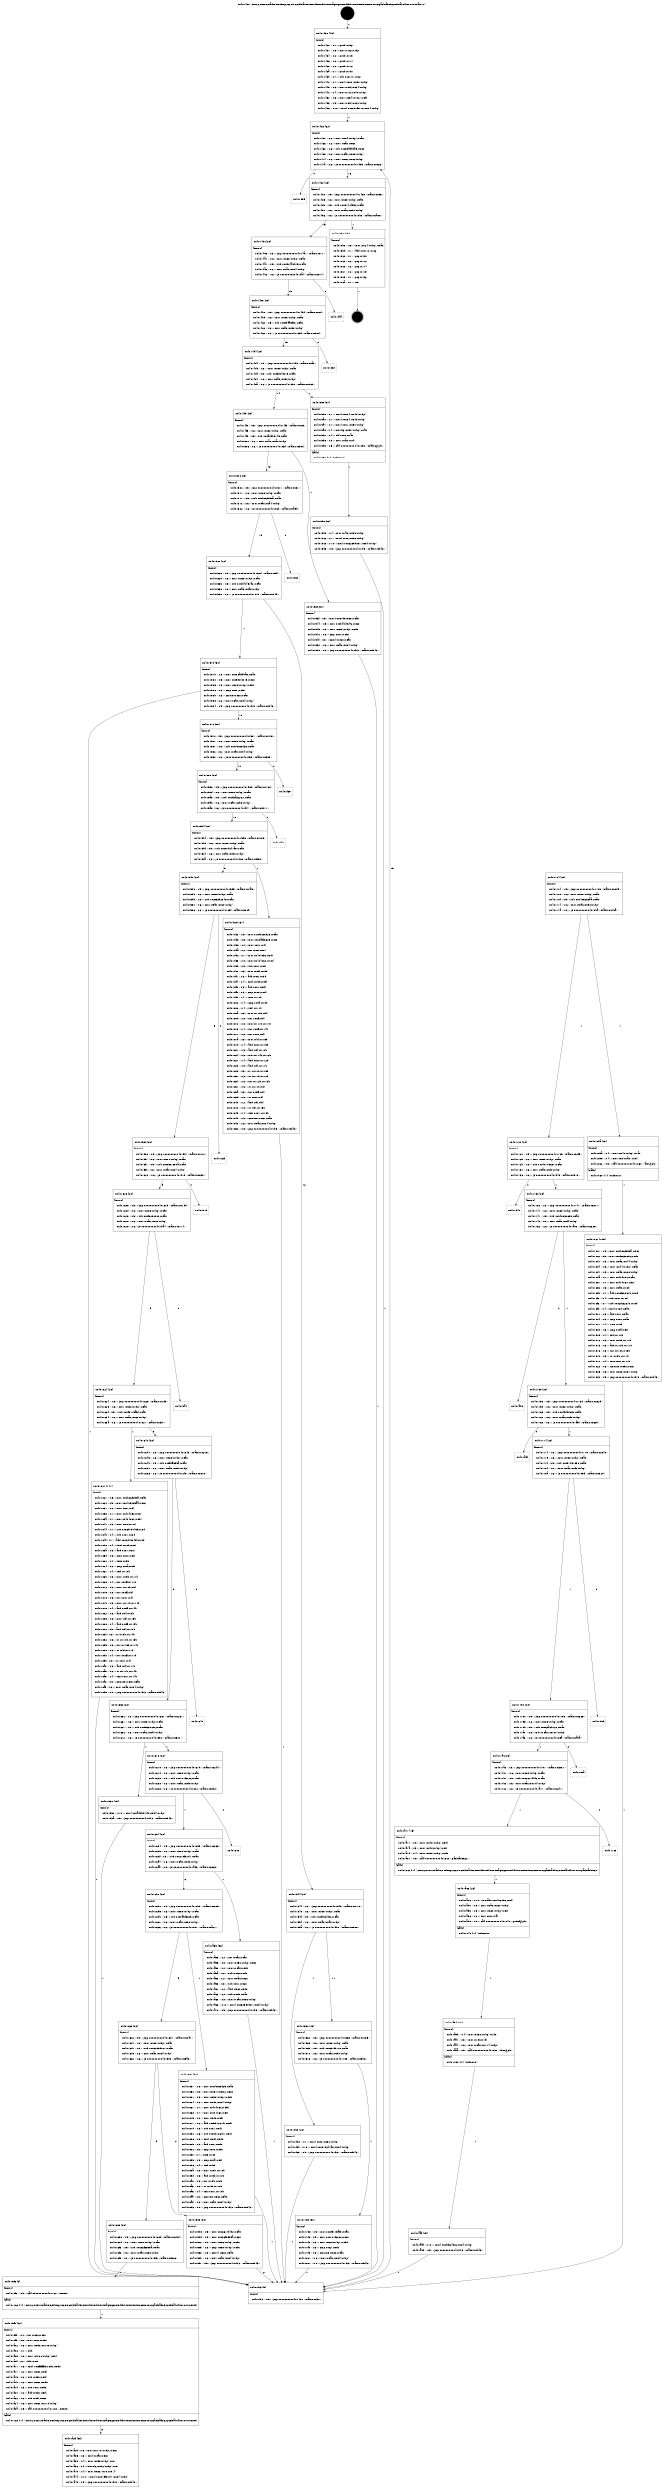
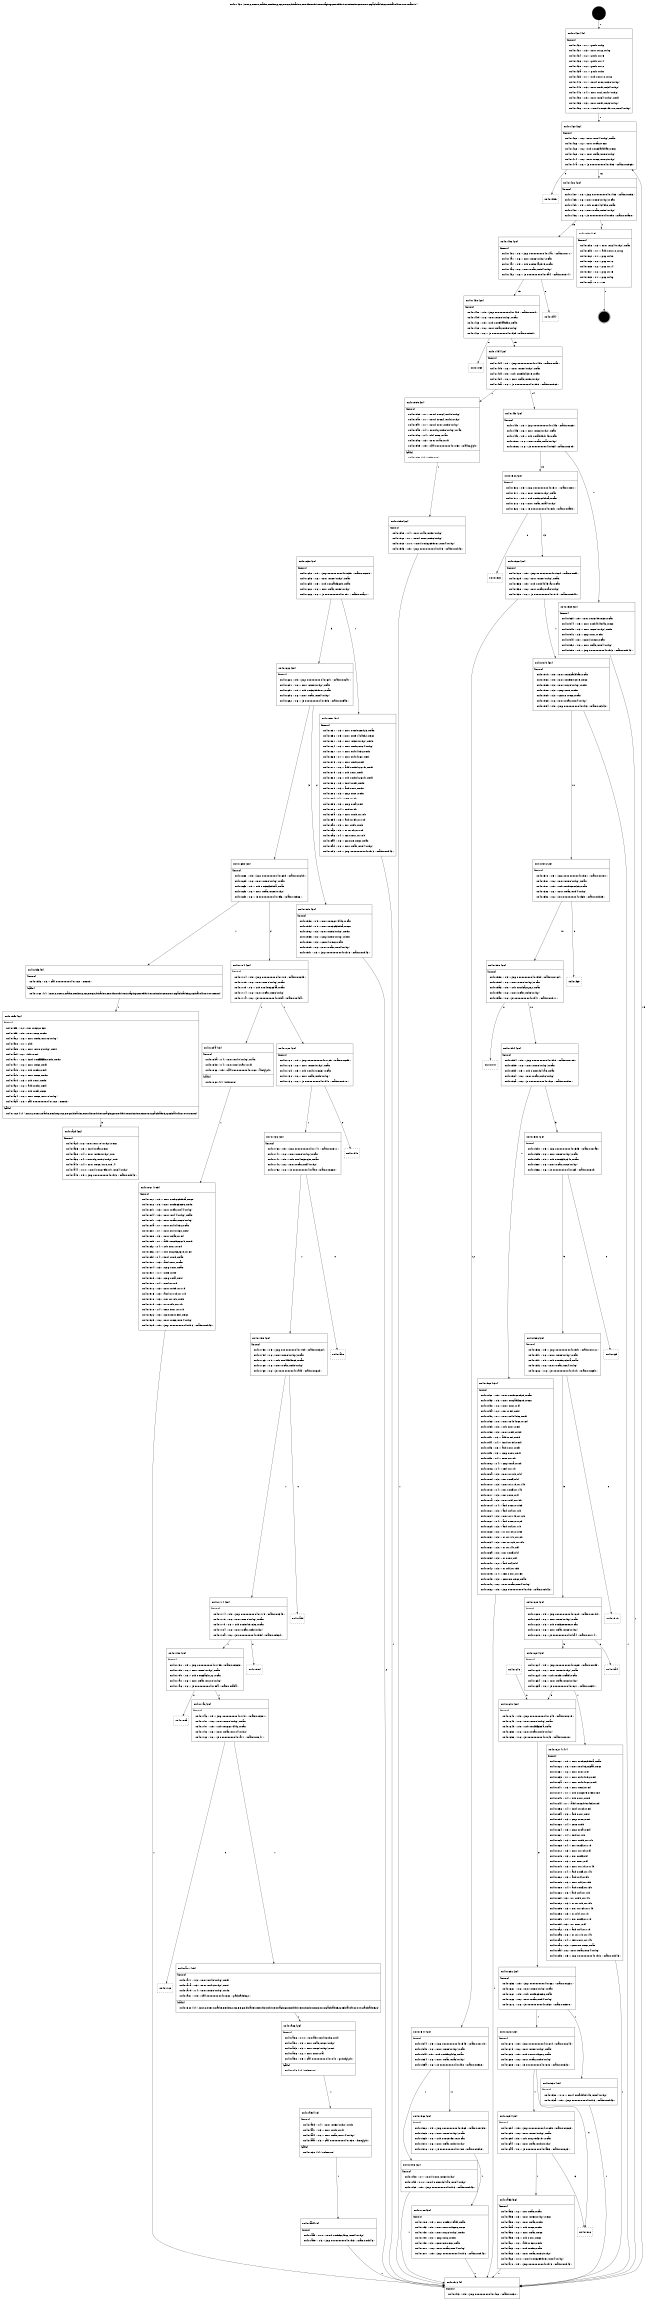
edge "0x4016e8 [28]" -> "0x401704 [28]": added, label "2"
edge "0x401640 [28]" -> "0x401c4e": reversed
edge "0x401694 [28]" -> "0x4016b0 [28]": now "0x401694 [28]" -> "0x40180c"
